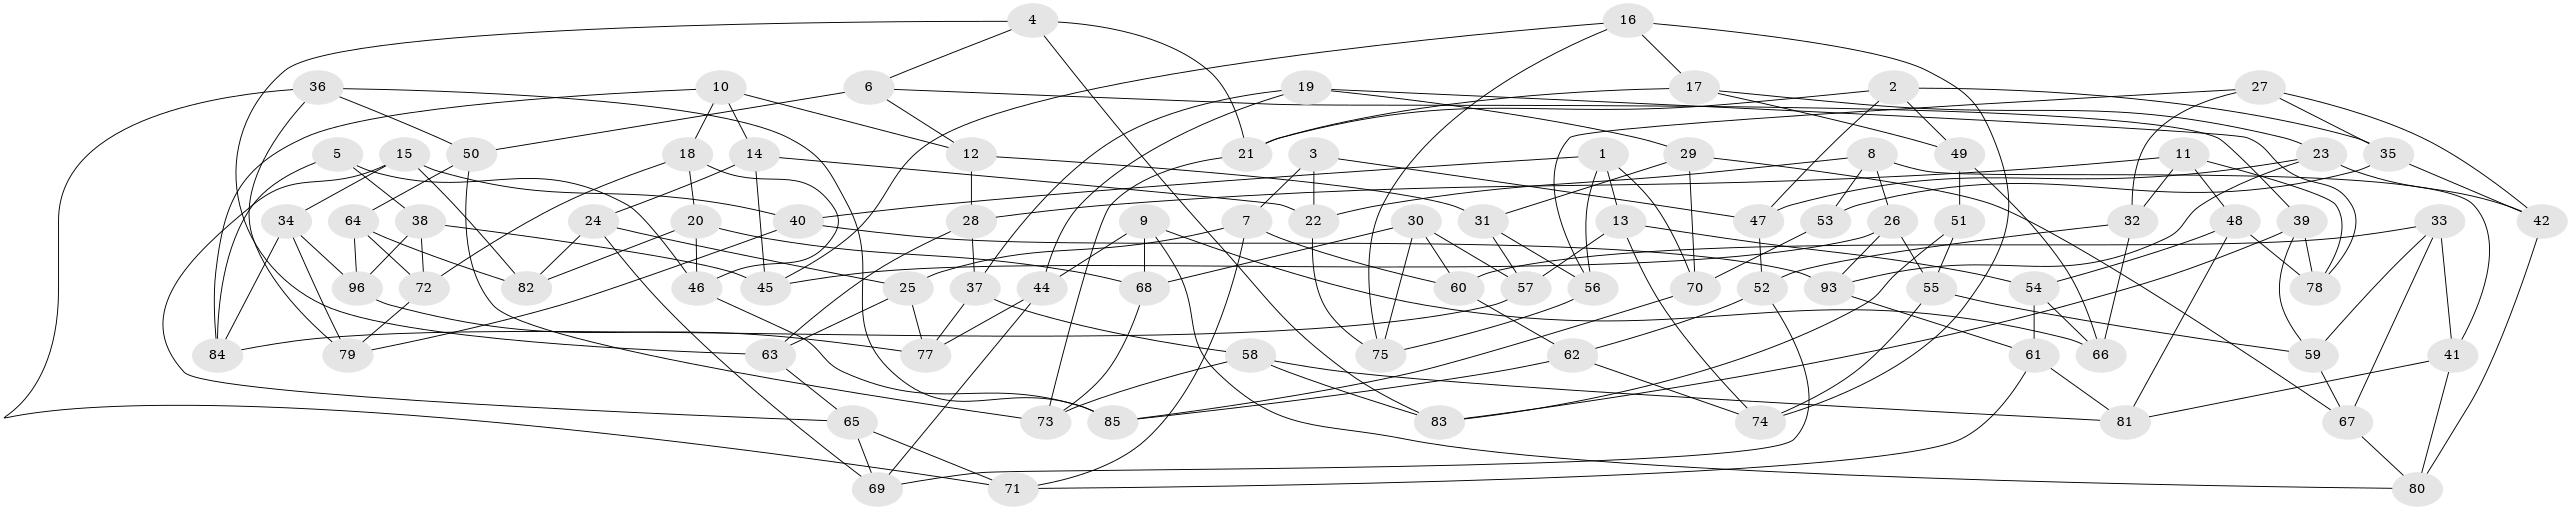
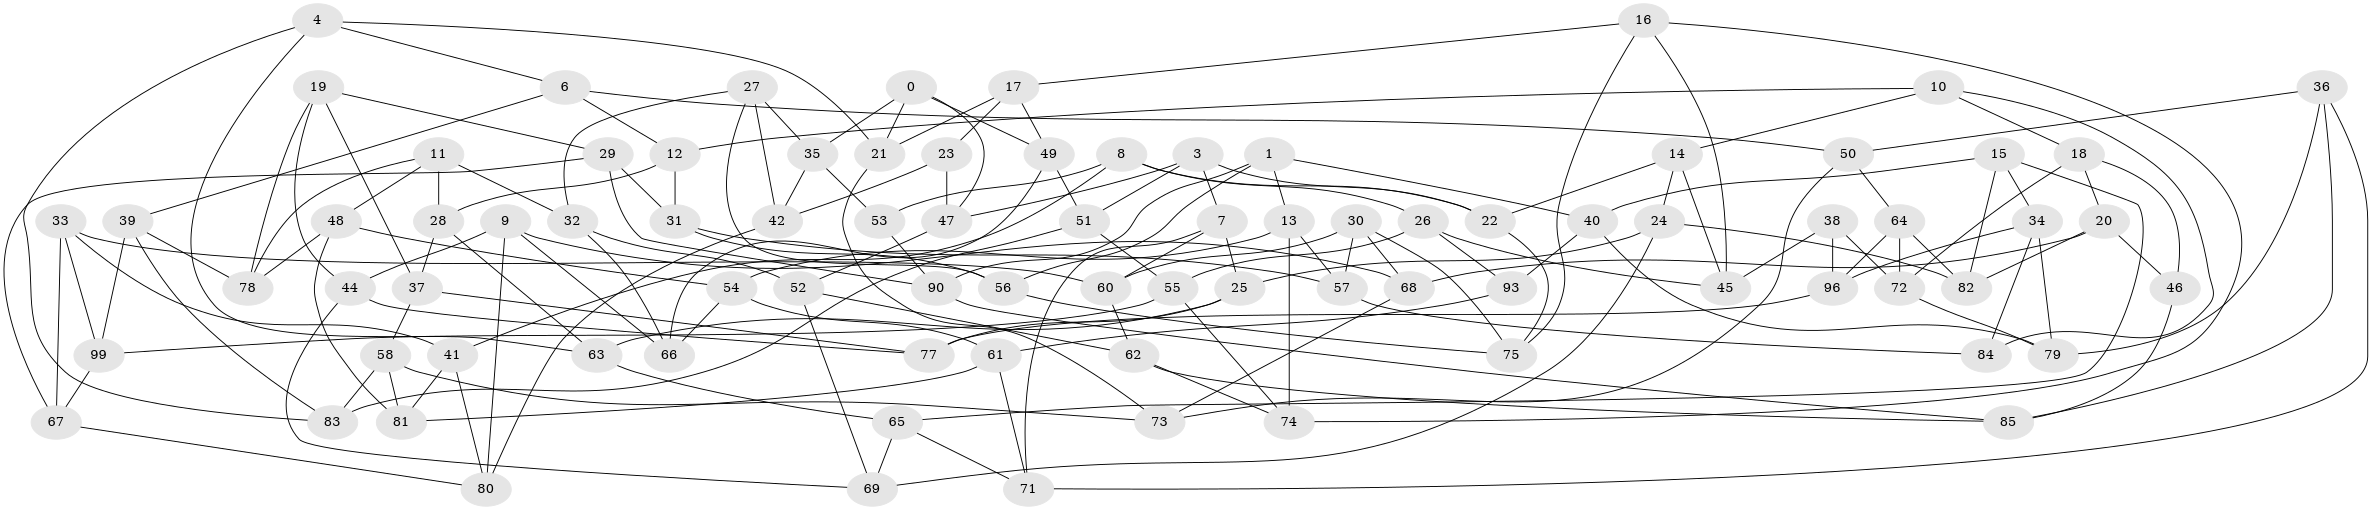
node "2": label "2" -> "0"
node "5": removed
edge "3" -- "51": added
edge "23" -- "93": removed
node "70": label "70" -> "90"
node "59": label "59" -> "99"
